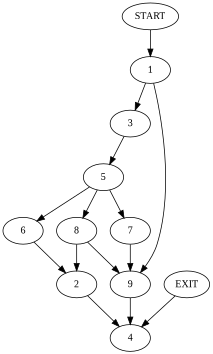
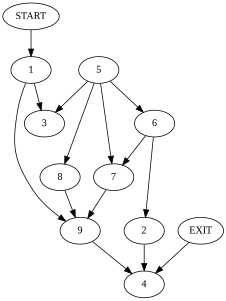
edge "3" -> "5": reversed
edge "6" -> "7": added
edge "8" -> "2": removed
